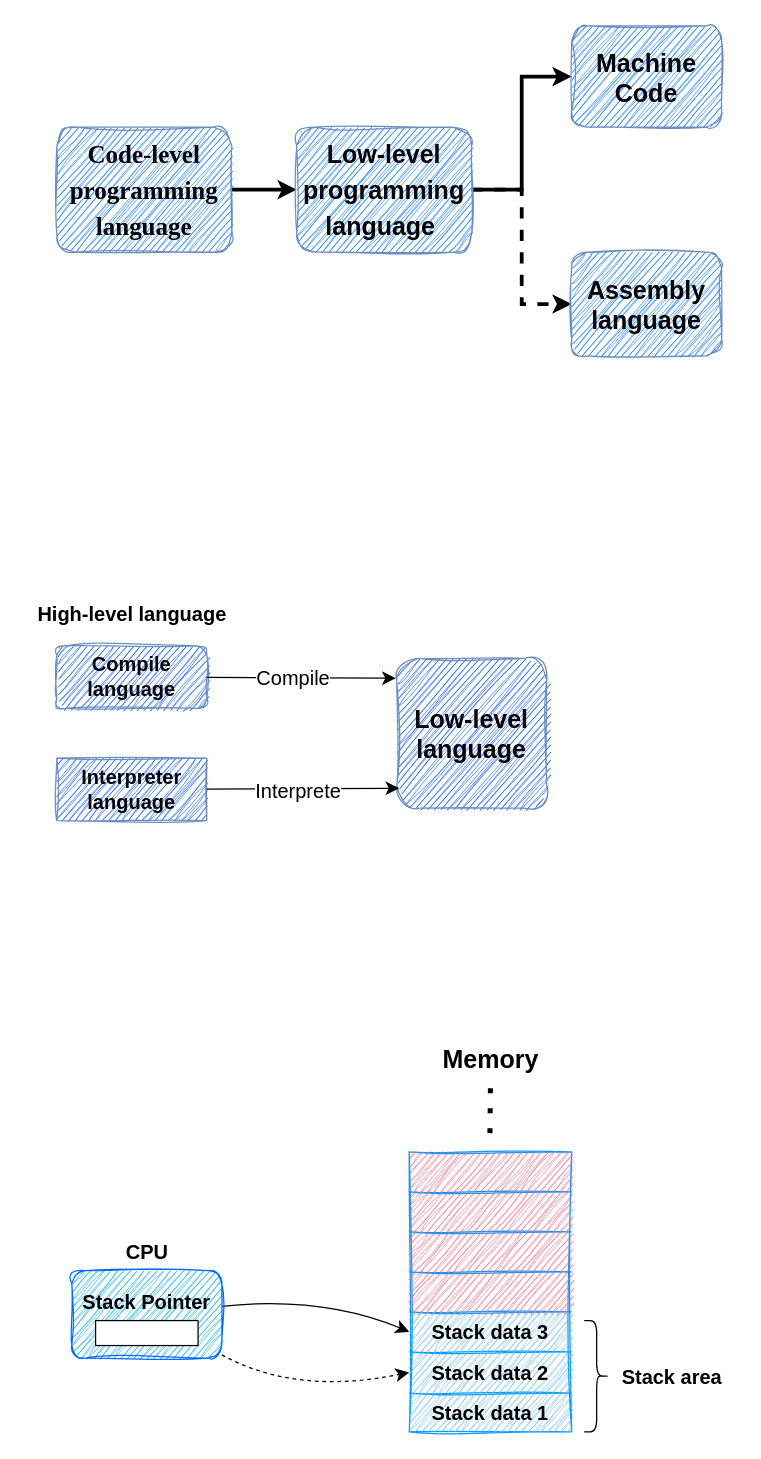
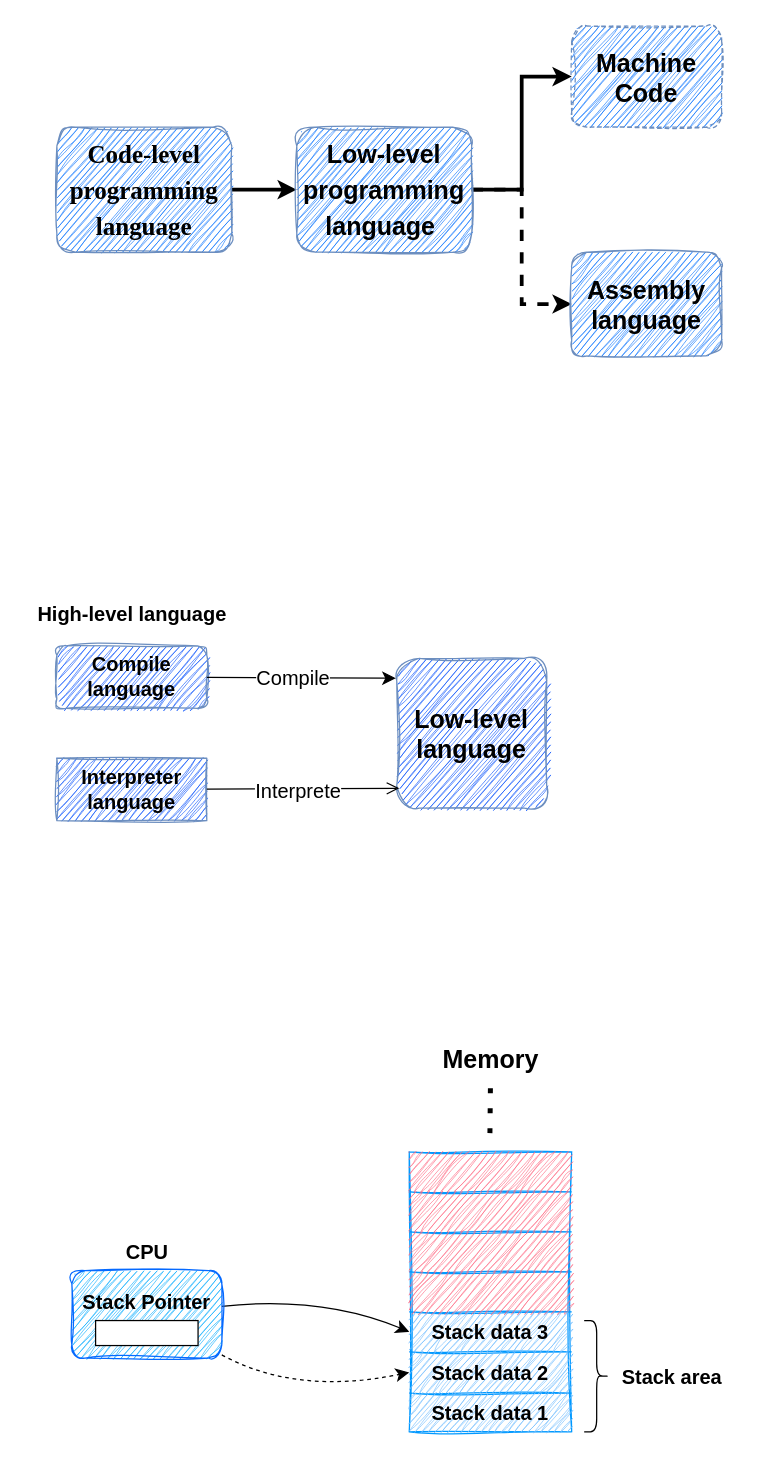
node "Machine Code": style solid -> dashed
edge "Interpreter language" -> "Low-level language": arrowhead classic -> open
